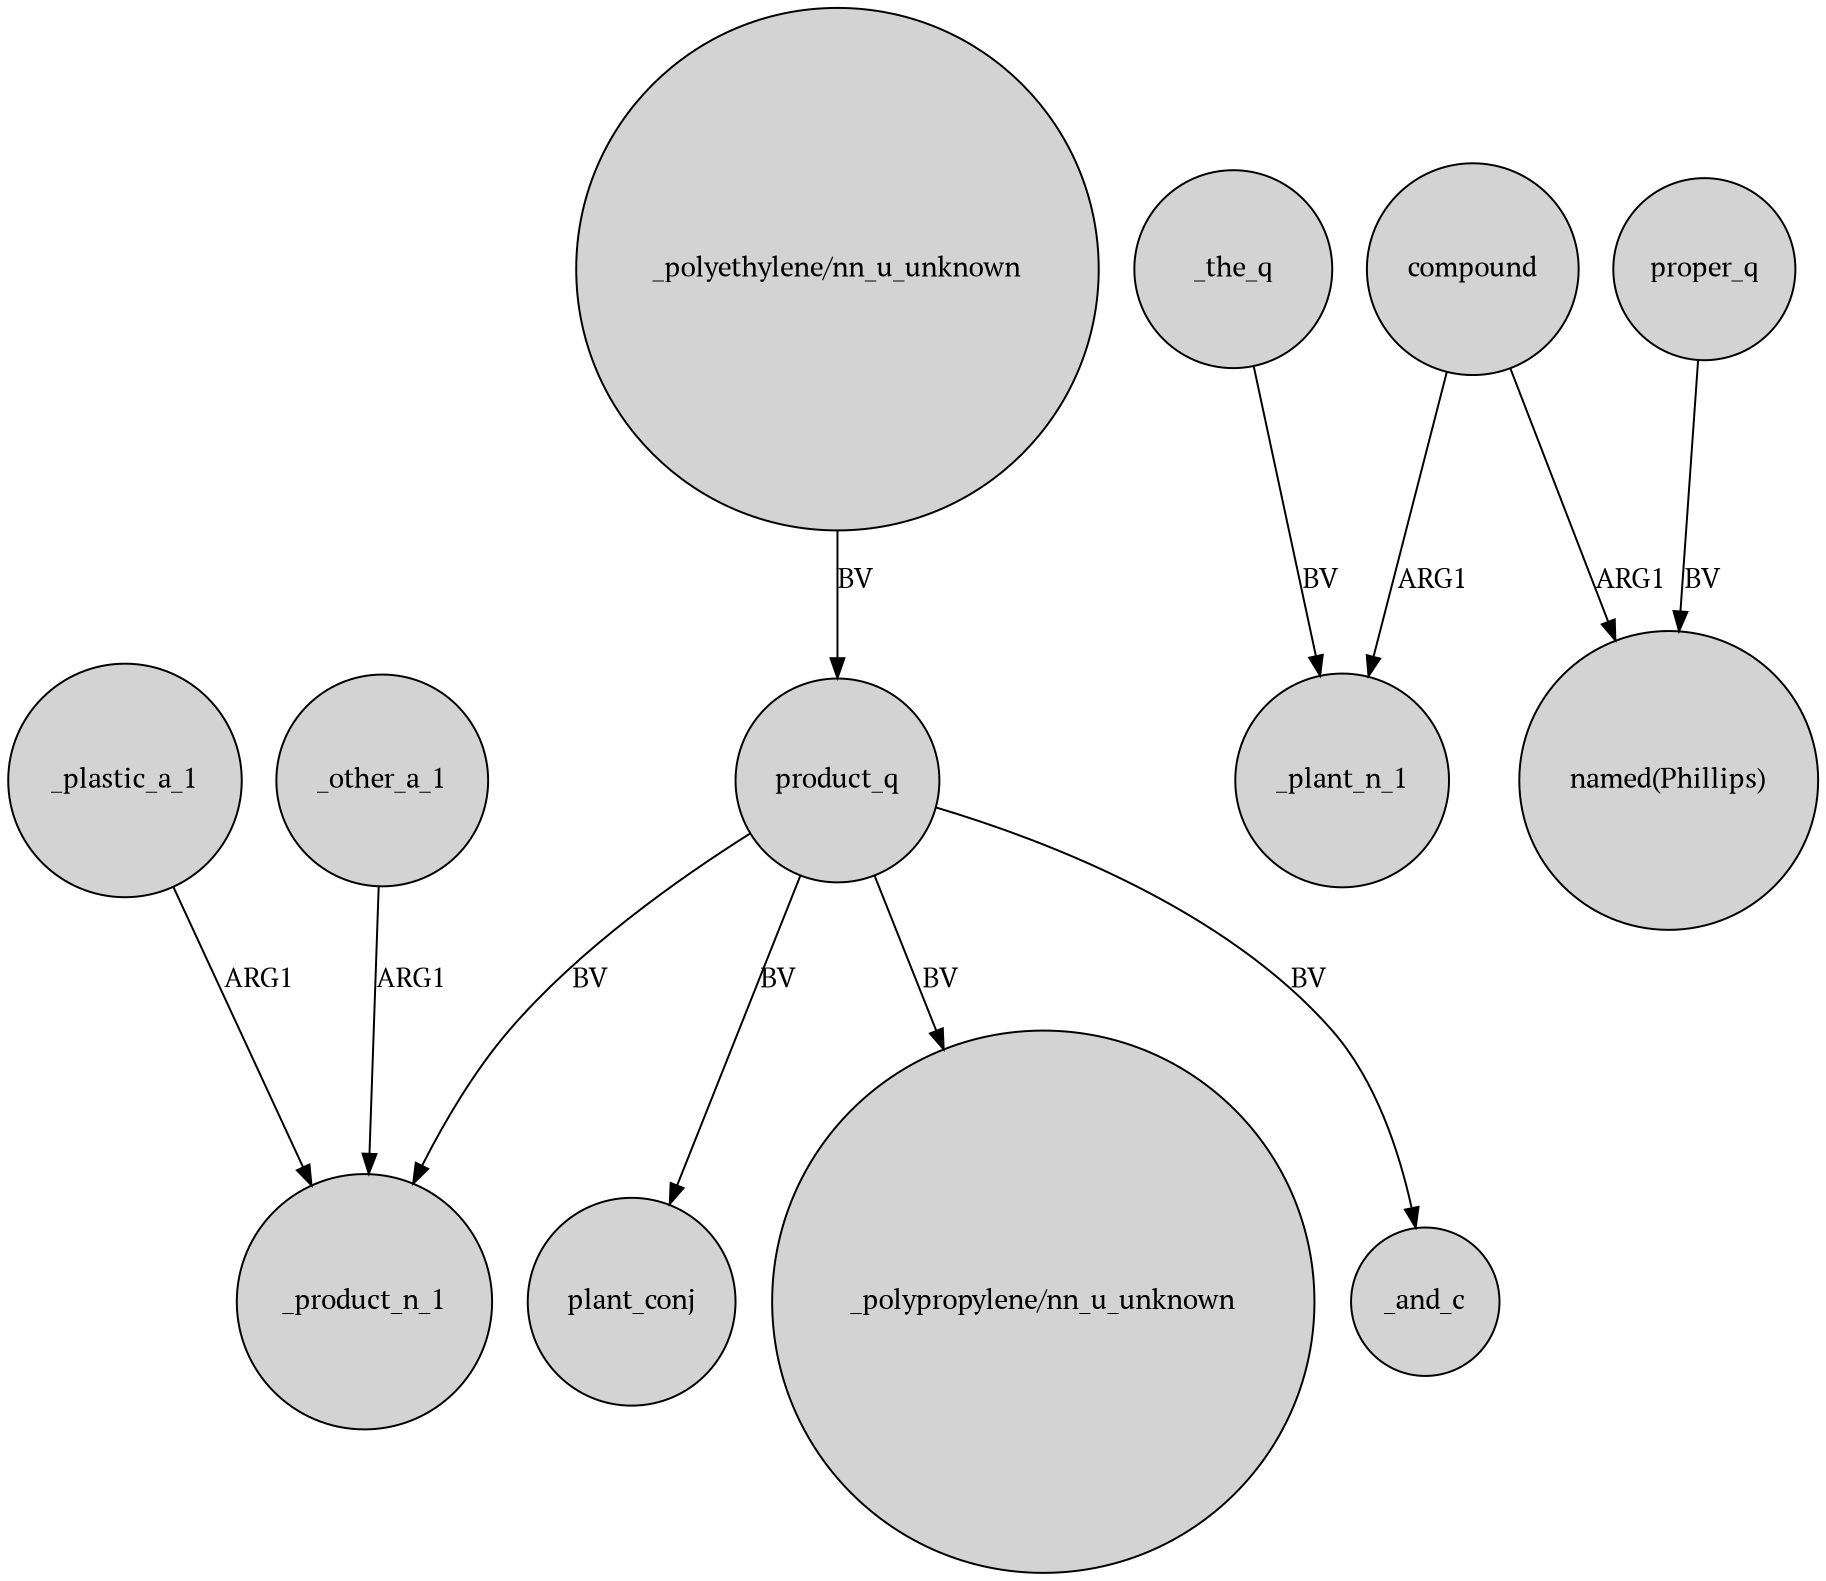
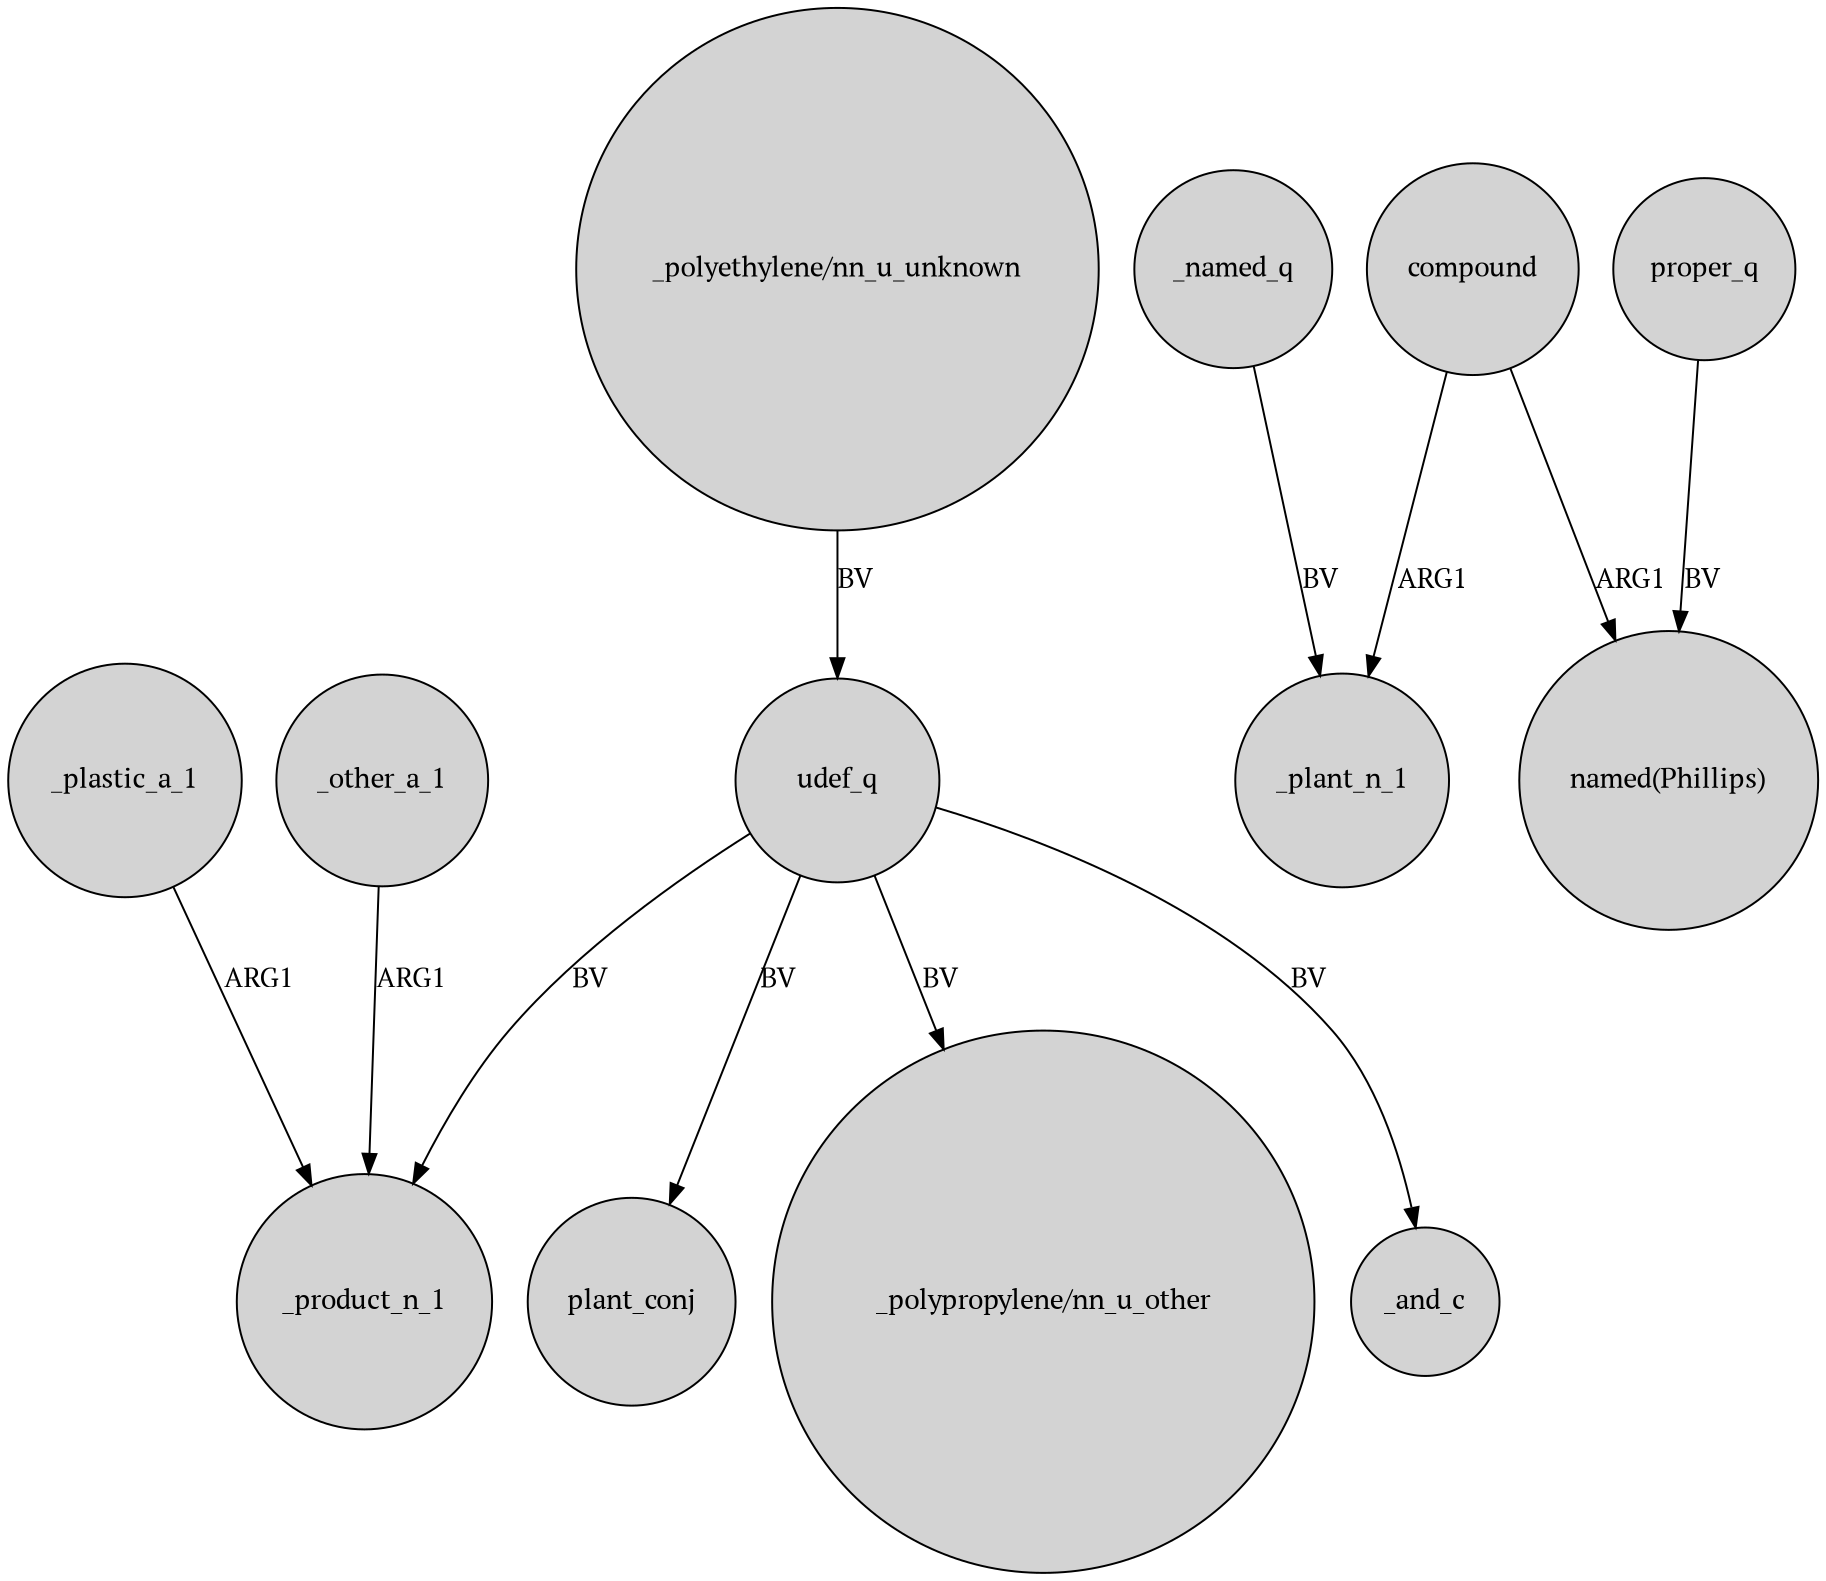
node "_the_q": label "_the_q" -> "_named_q"
node "product_q": label "product_q" -> "udef_q"
node "_polypropylene/nn_u_unknown": label "_polypropylene/nn_u_unknown" -> "_polypropylene/nn_u_other"
